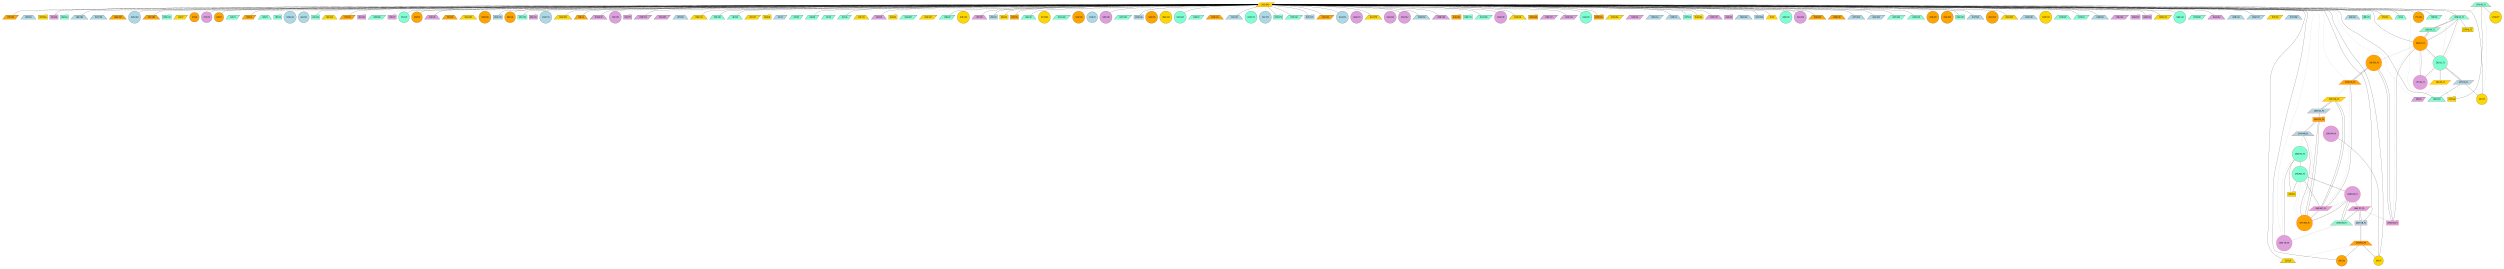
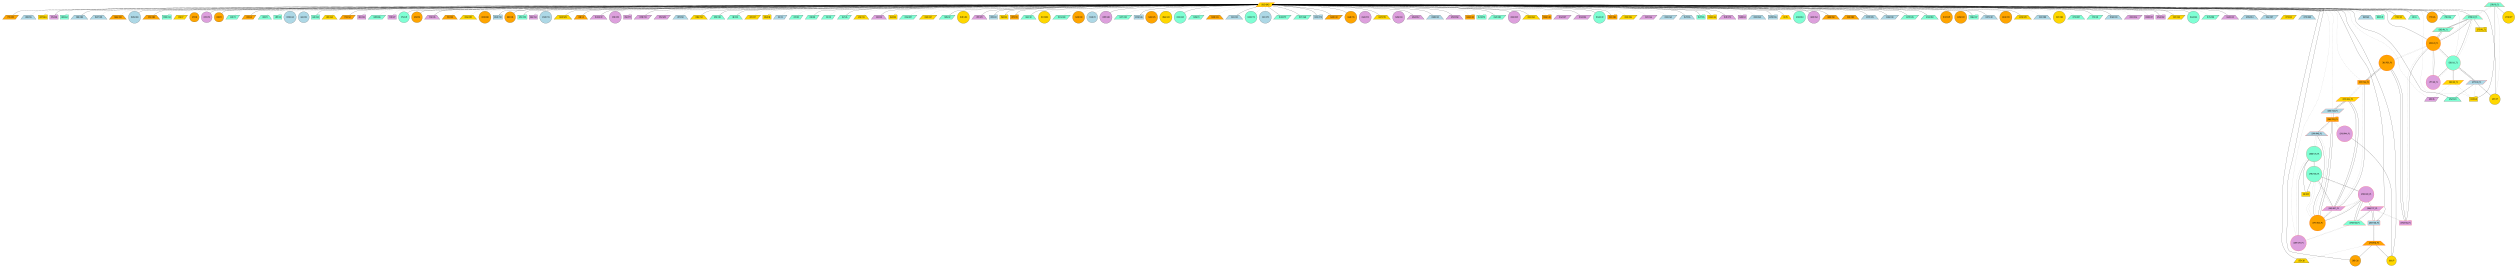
node "(130) C79": shape folder -> parallelogram
node "(164) C76": fillcolor lightblue -> orange
node "(260) D12": shape circle -> trapezium
node "(299) T26_P1": shape trapezium -> folder
